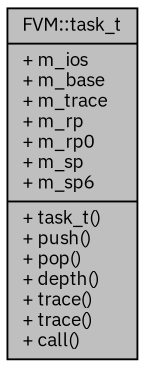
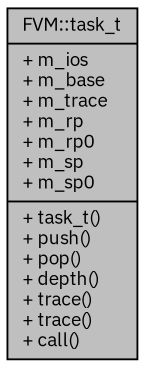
node "FVM::task_t": text "+ m_sp6" -> "+ m_sp0"
